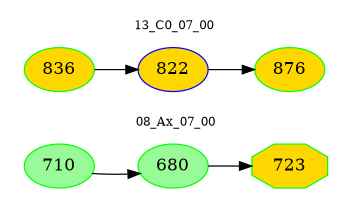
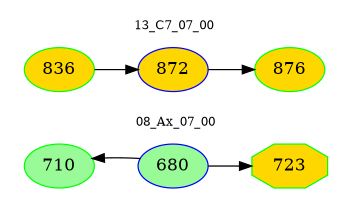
cluster "13_C0_07_00": label "13_C0_07_00" -> "13_C7_07_00"
node "822": label "822" -> "872"
node "680": color green -> blue
edge "710" -> "680": reversed
